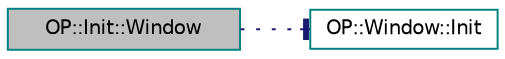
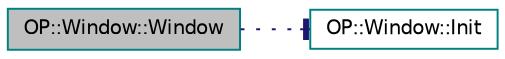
node "OP::Init::Window": label "OP::Init::Window" -> "OP::Window::Window"
